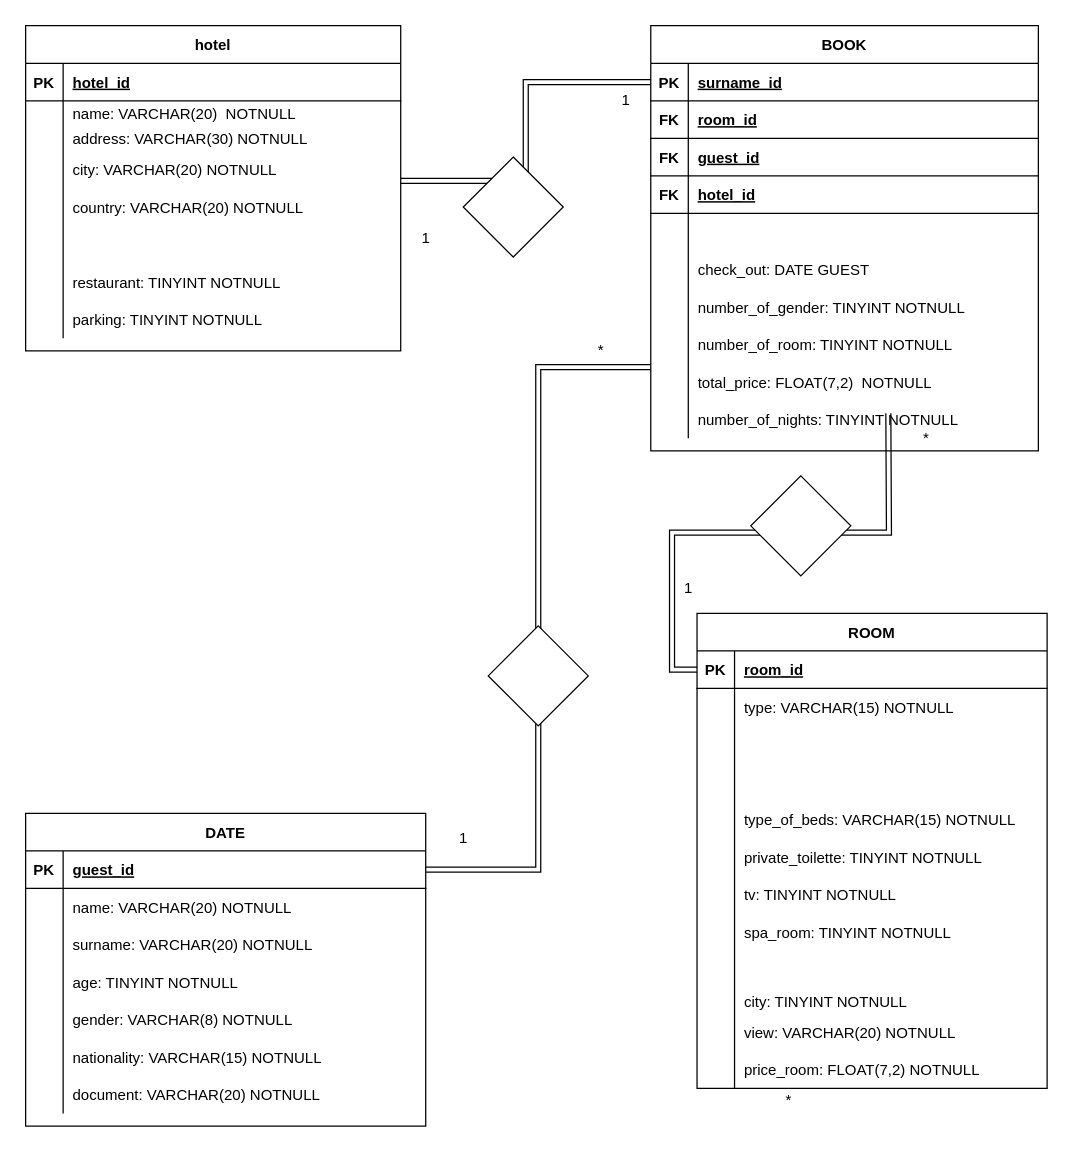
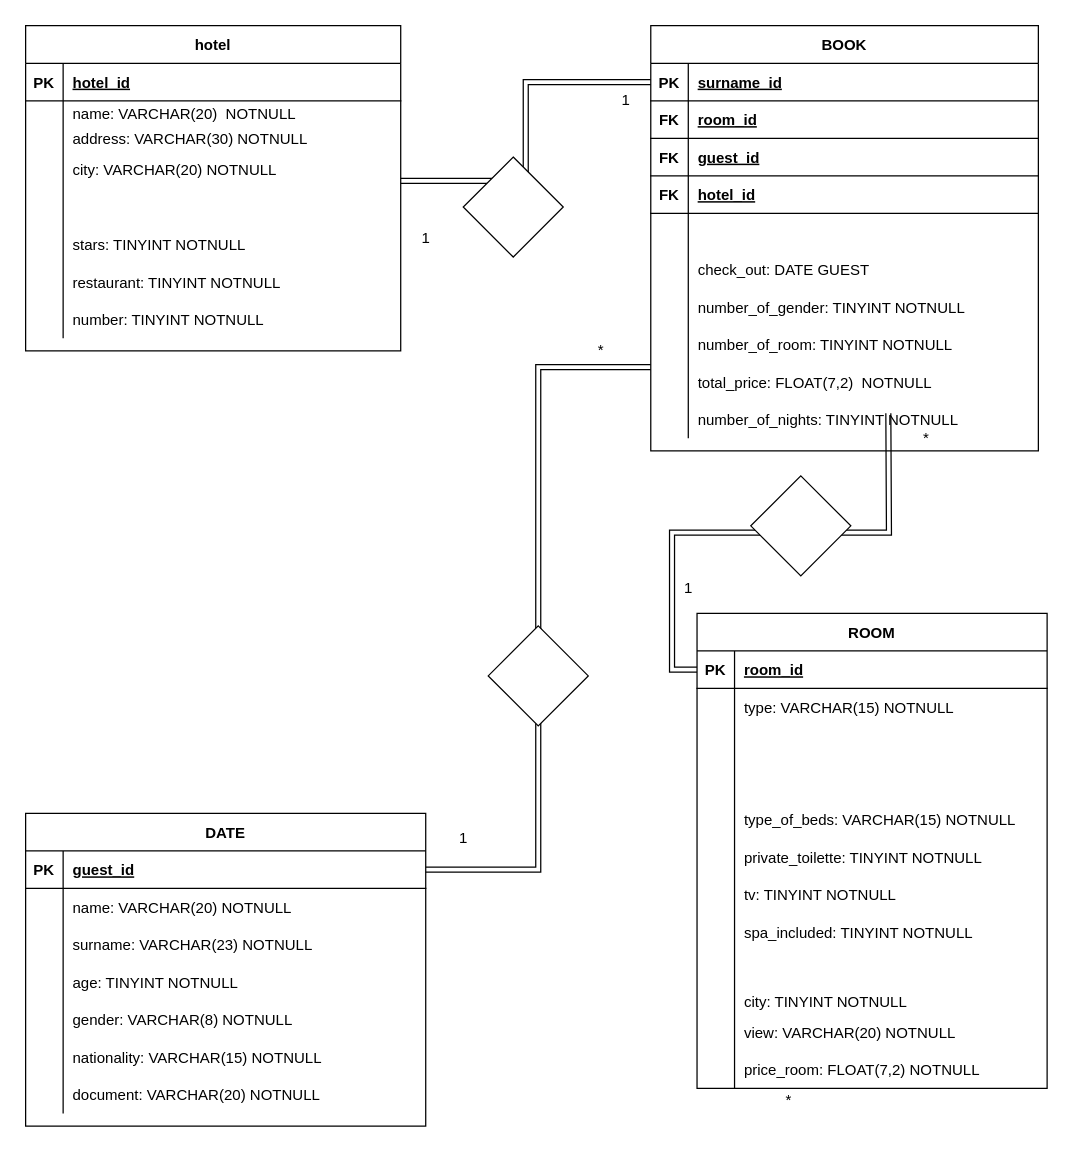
node "country: VARCHAR(20) NOTNULL": removed
node "stars: TINYINT NOTNULL": added
node "parking: TINYINT NOTNULL": label "parking: TINYINT NOTNULL" -> "number: TINYINT NOTNULL"
node "spa_room: TINYINT NOTNULL": label "spa_room: TINYINT NOTNULL" -> "spa_included: TINYINT NOTNULL"
node "surname: VARCHAR(20) NOTNULL": label "surname: VARCHAR(20) NOTNULL" -> "surname: VARCHAR(23) NOTNULL"
